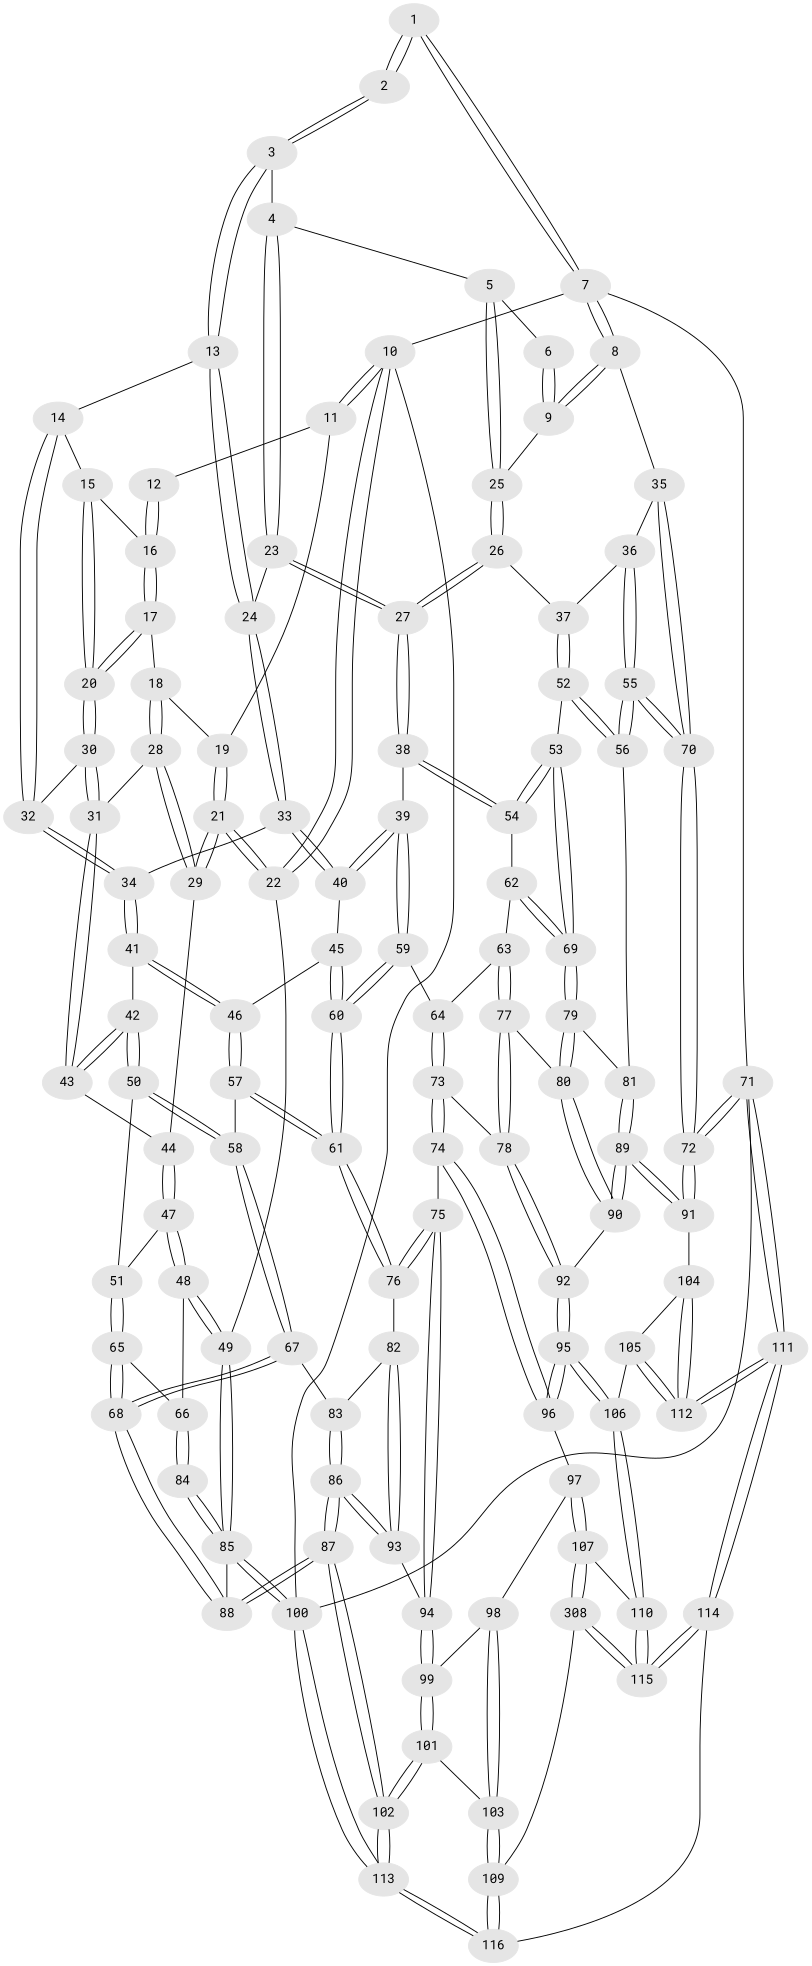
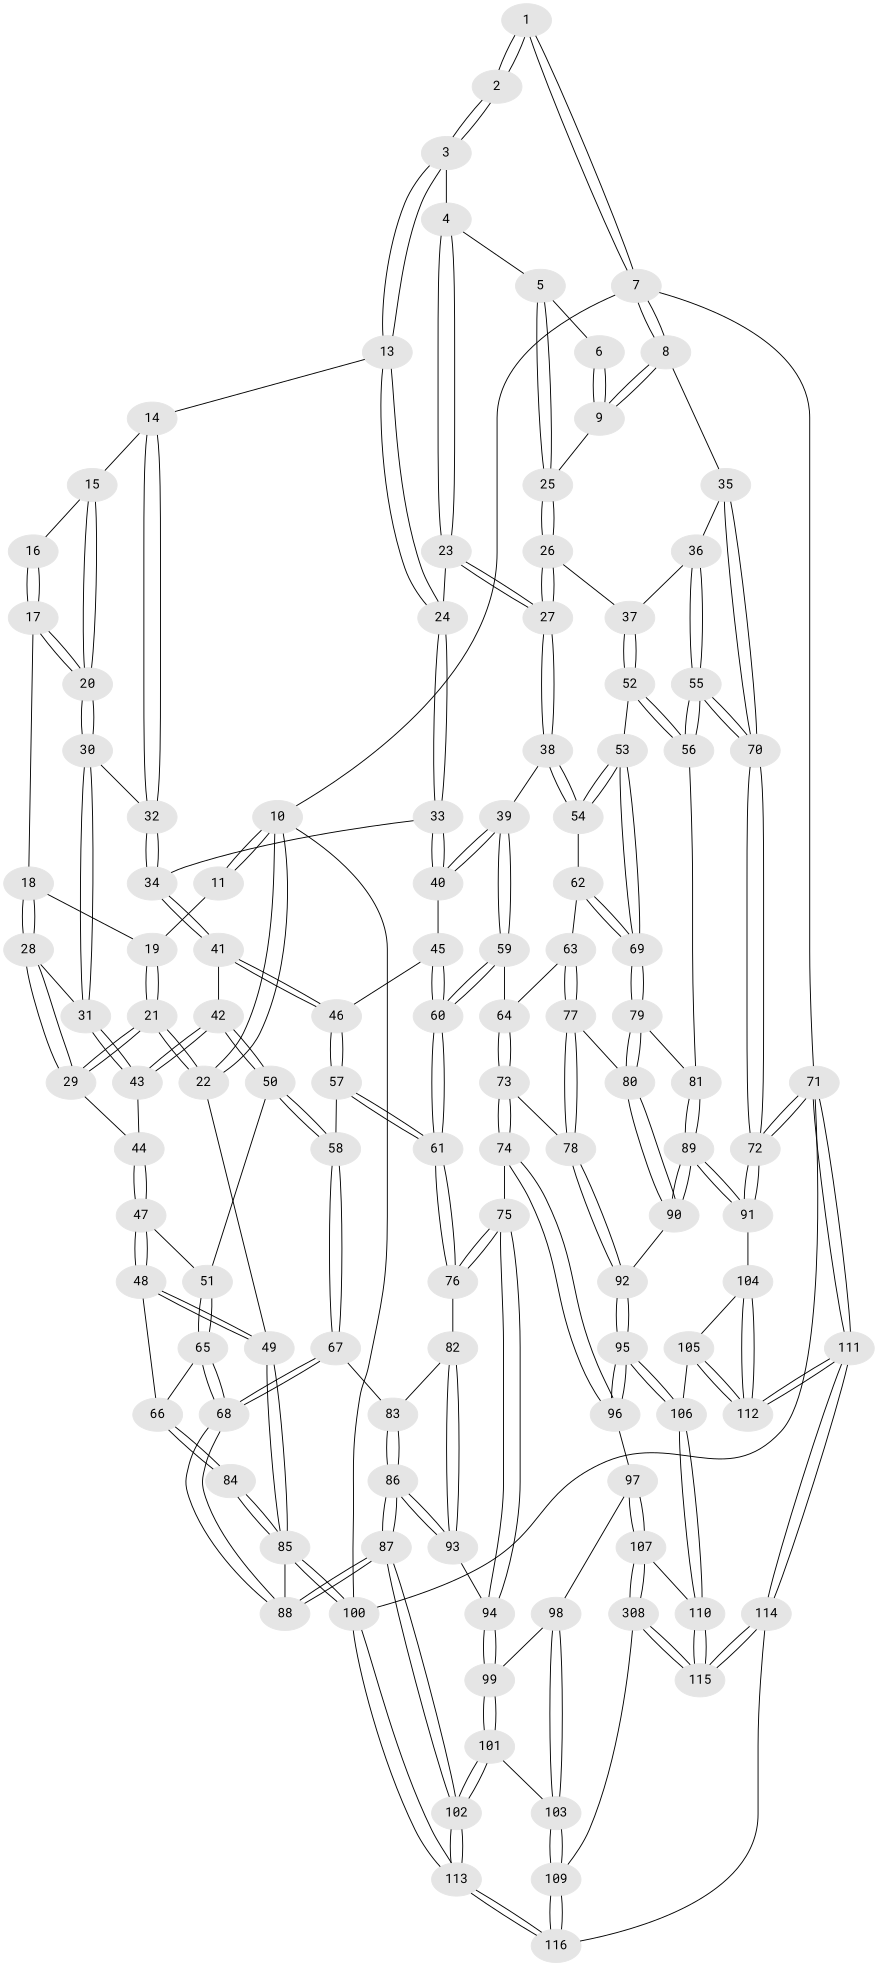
node "12": removed
